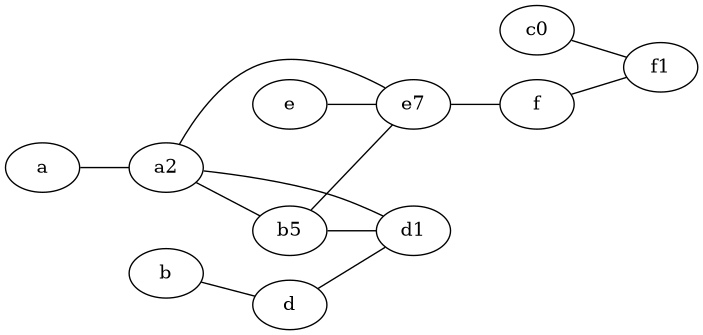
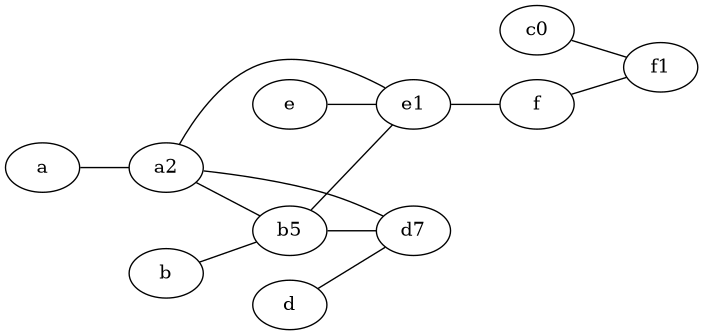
node "e7": label "e7" -> "e1"
node "d1": label "d1" -> "d7"
edge "b" -- "d": now "b" -- "b5"
